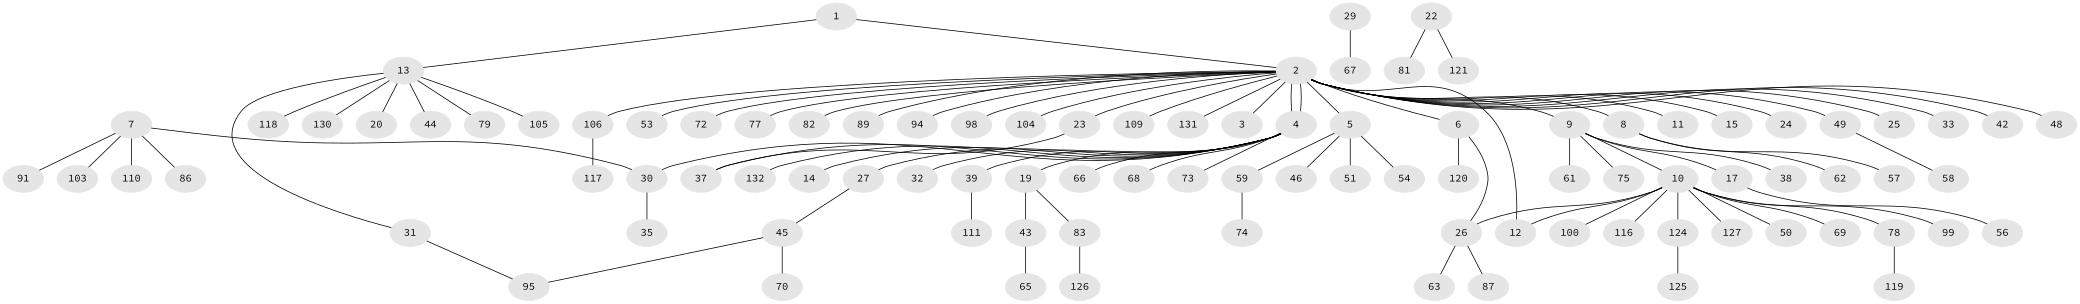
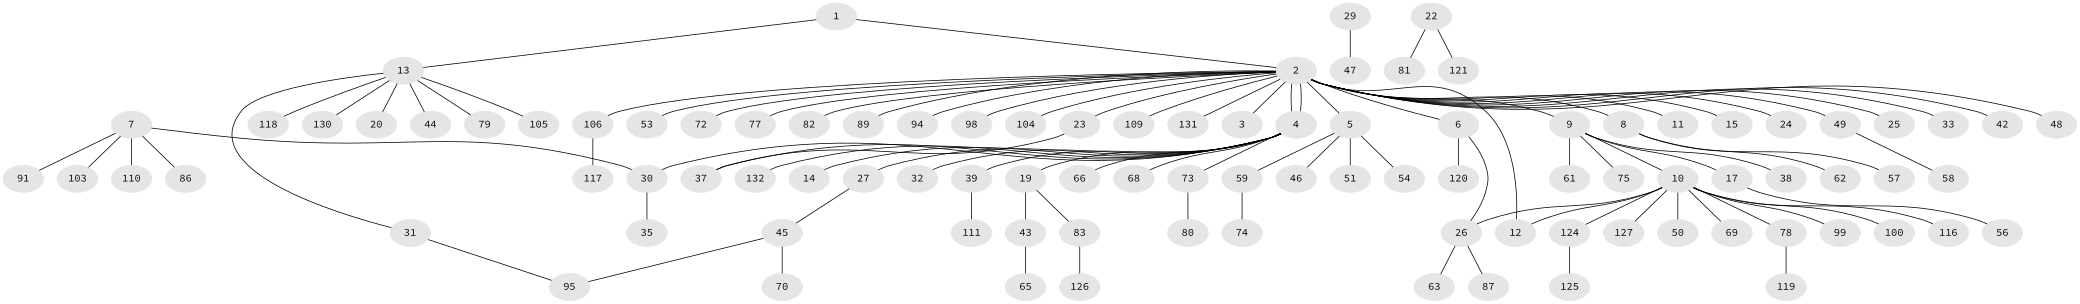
node "67": label "67" -> "47"
node "80": added
